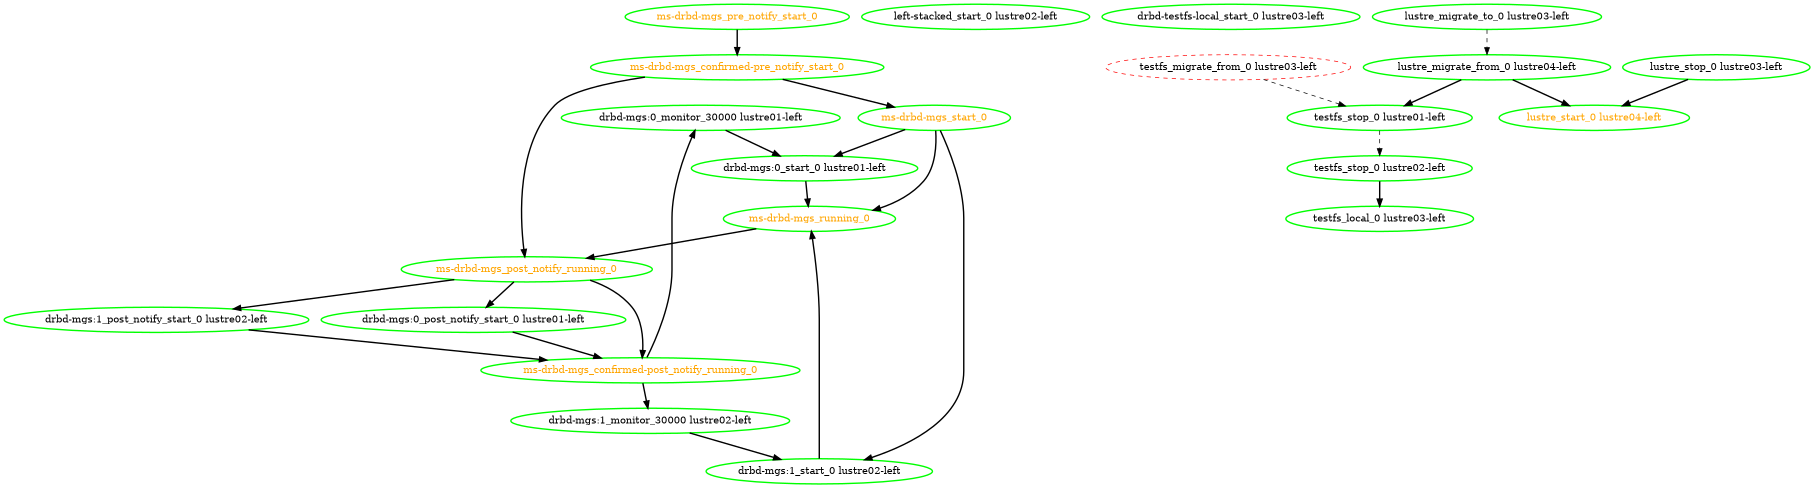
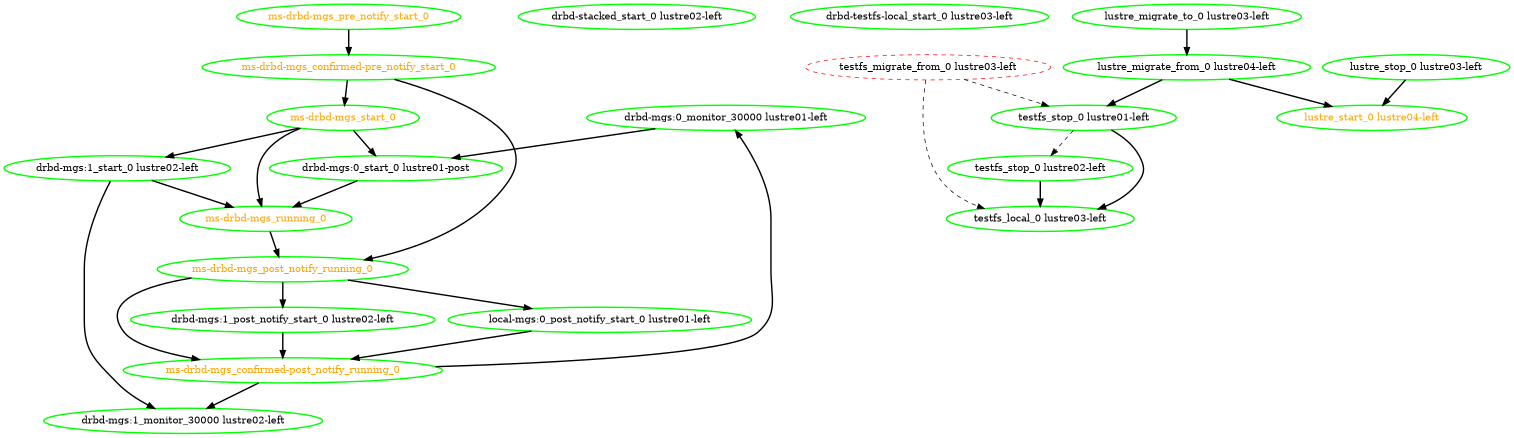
node "left-stacked_start_0 lustre02-left": label "left-stacked_start_0 lustre02-left" -> "drbd-stacked_start_0 lustre02-left"
edge "lustre_migrate_to_0 lustre03-left" -> "lustre_migrate_from_0 lustre04-left": style dashed -> bold
edge "testfs_migrate_from_0 lustre03-left" -> "testfs_local_0 lustre03-left": added
node "drbd-mgs:0_start_0 lustre01-left": label "drbd-mgs:0_start_0 lustre01-left" -> "drbd-mgs:0_start_0 lustre01-post"
edge "testfs_stop_0 lustre01-left" -> "testfs_local_0 lustre03-left": added
node "drbd-mgs:0_post_notify_start_0 lustre01-left": label "drbd-mgs:0_post_notify_start_0 lustre01-left" -> "local-mgs:0_post_notify_start_0 lustre01-left"
edge "drbd-mgs:1_monitor_30000 lustre02-left" -> "drbd-mgs:1_start_0 lustre02-left": reversed
